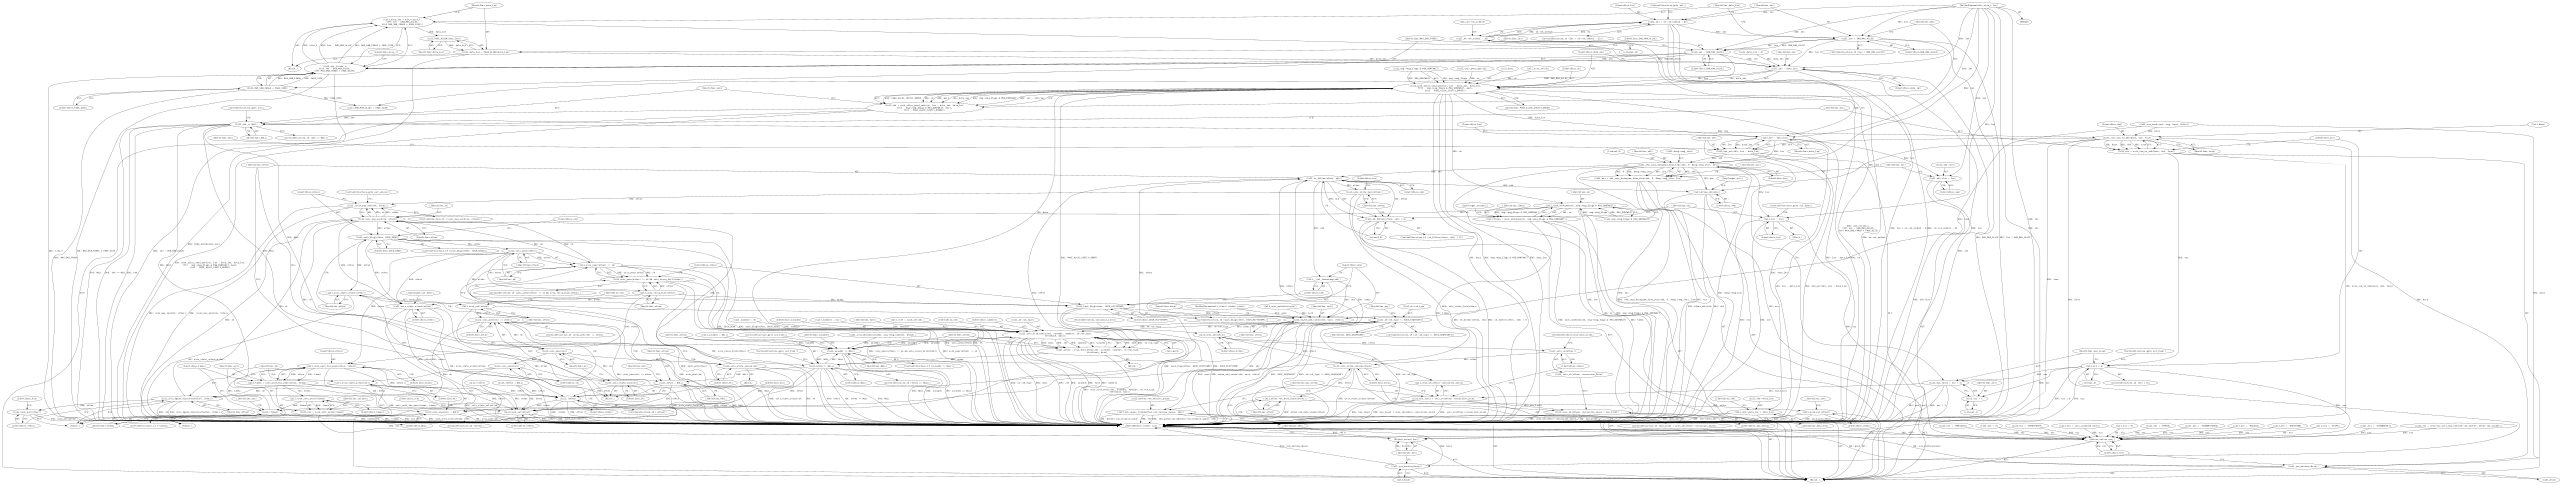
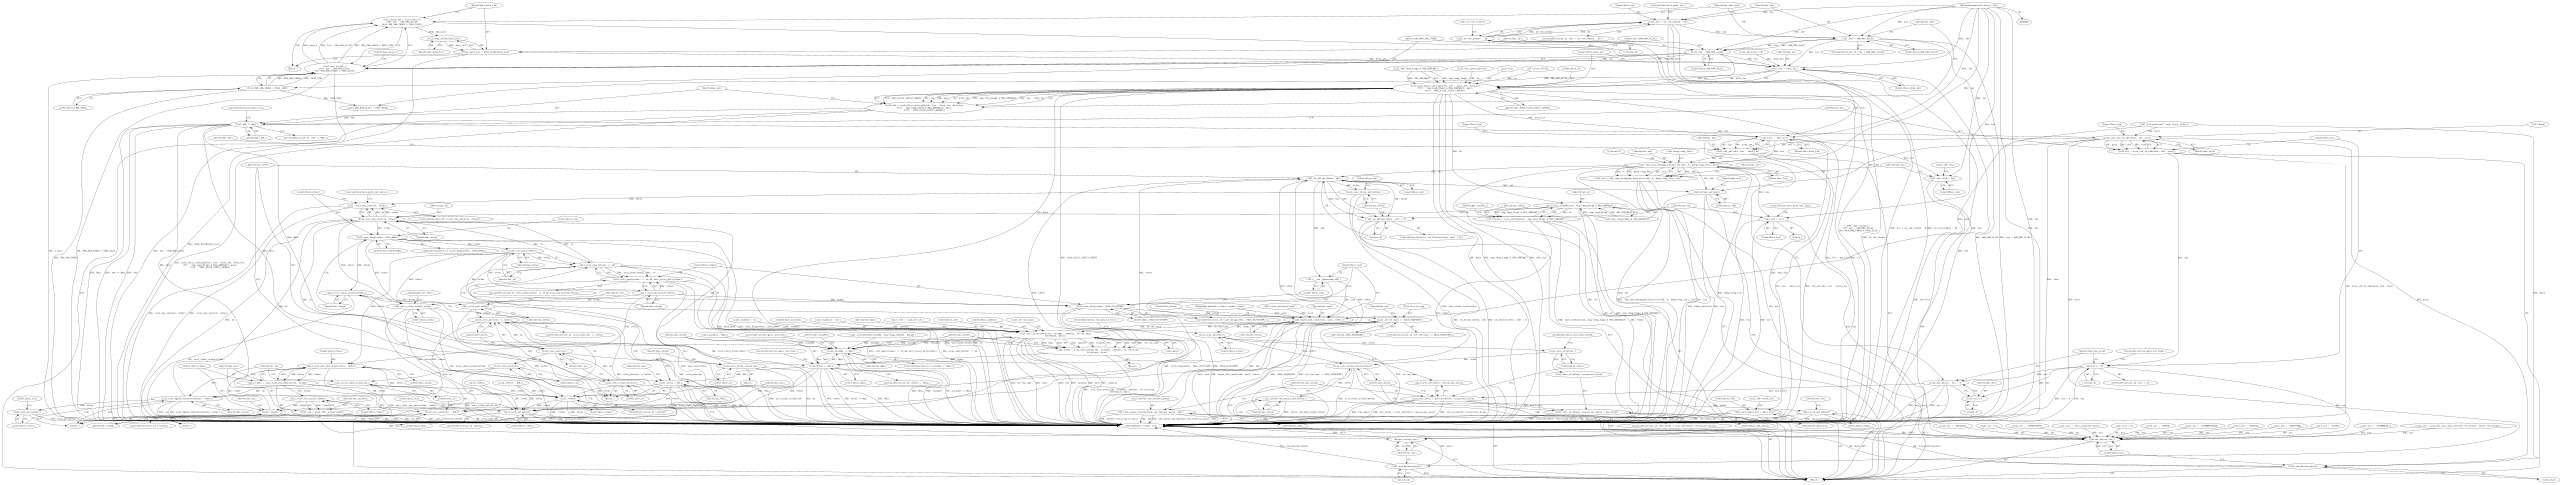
edge "(Call,unix_wait_for_peer(other, timeo))" -> "(MethodReturn,static int)": removed, label "DDG: other"
edge "(MethodReturn,static int)" -> "(Return,return len;)": now "(Call,other = NULL)" -> "(Return,return len;)"
